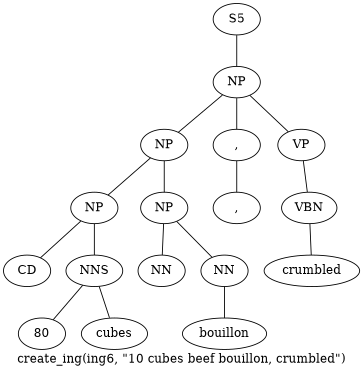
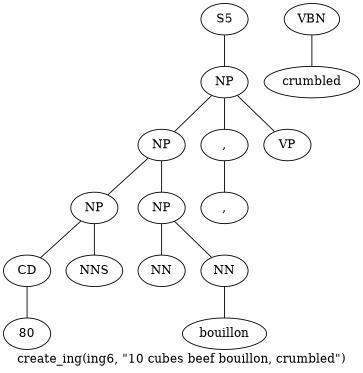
edge "VP" -- "VBN": removed
edge "NNS" -- "80": now "CD" -- "80"
node "cubes": removed
